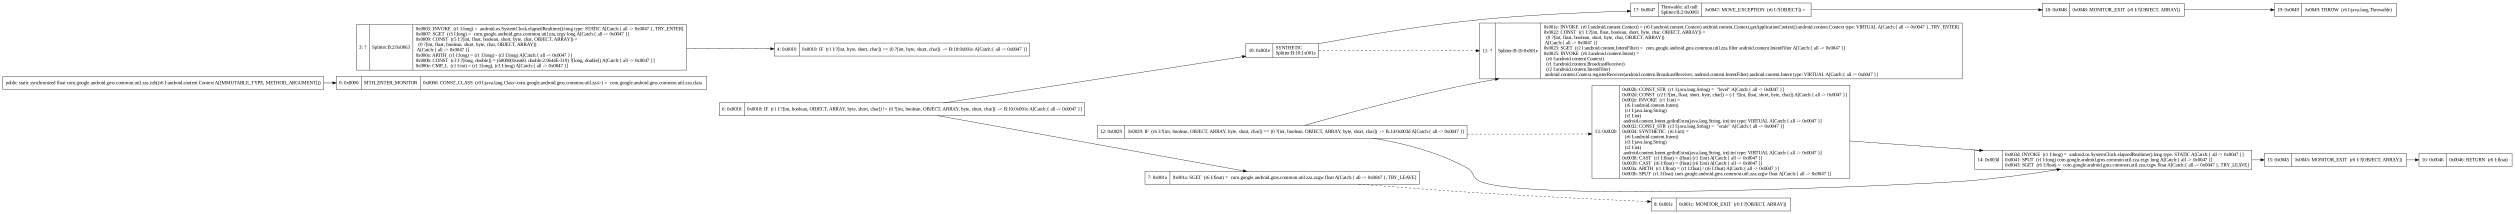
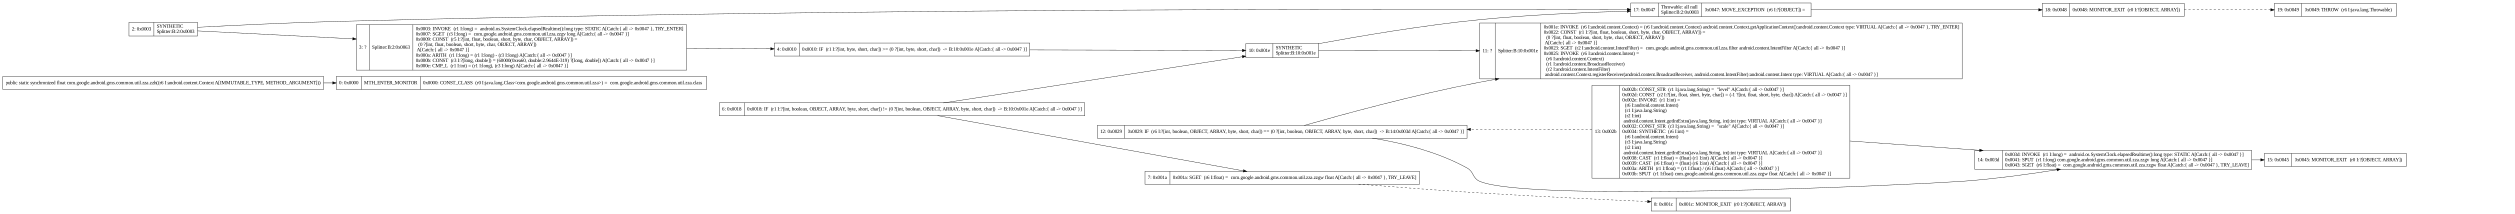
edge "18: 0x0048" -> "19: 0x0049": style solid -> dashed
node "2: 0x0003": added
edge "4: 0x0010" -> "10: 0x001e": added
edge "10: 0x001e" -> "11: ?": style dashed -> solid
node "10: 0x001e": text "Splitter:B:10:1x001e" -> "Splitter:B:10:0x001e"
edge "12: 0x0029" -> "13: 0x002b": reversed
node "16: 0x0046": removed
